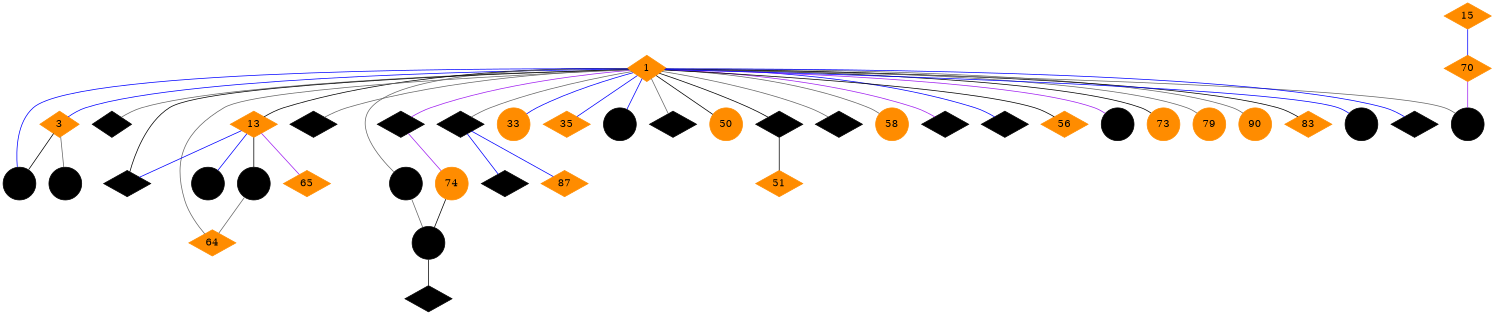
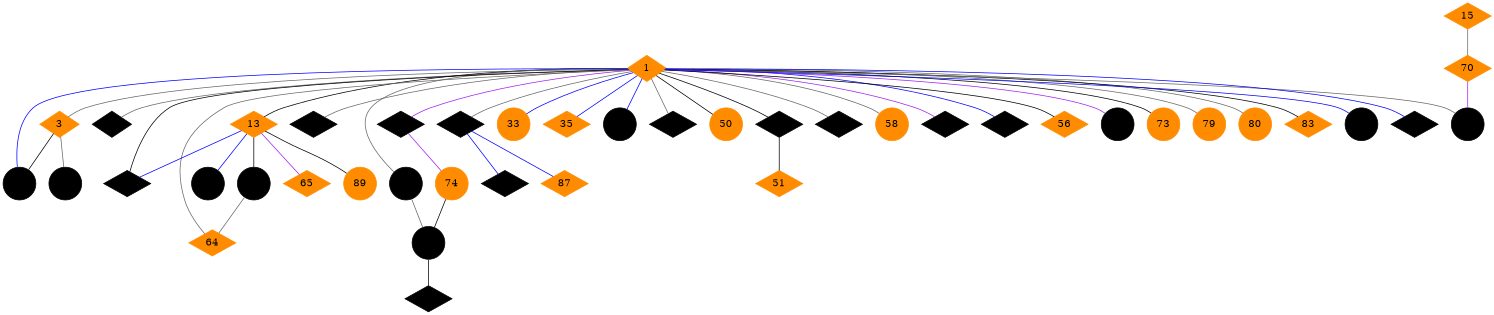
edge "15" -- "70": color blue -> gray40
edge "1" -- "3": color blue -> gray40
node "90": label "90" -> "80"
node "89": added
